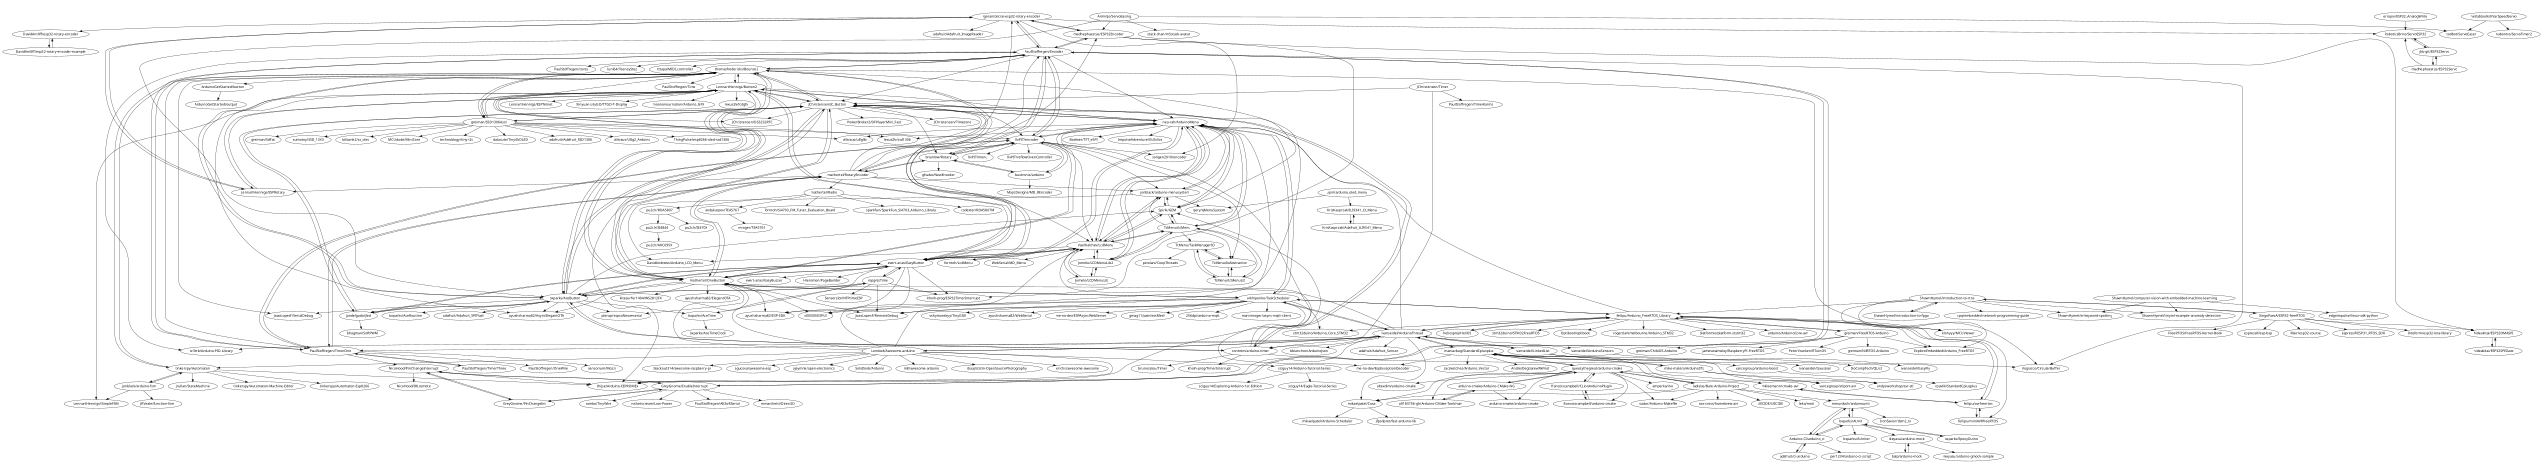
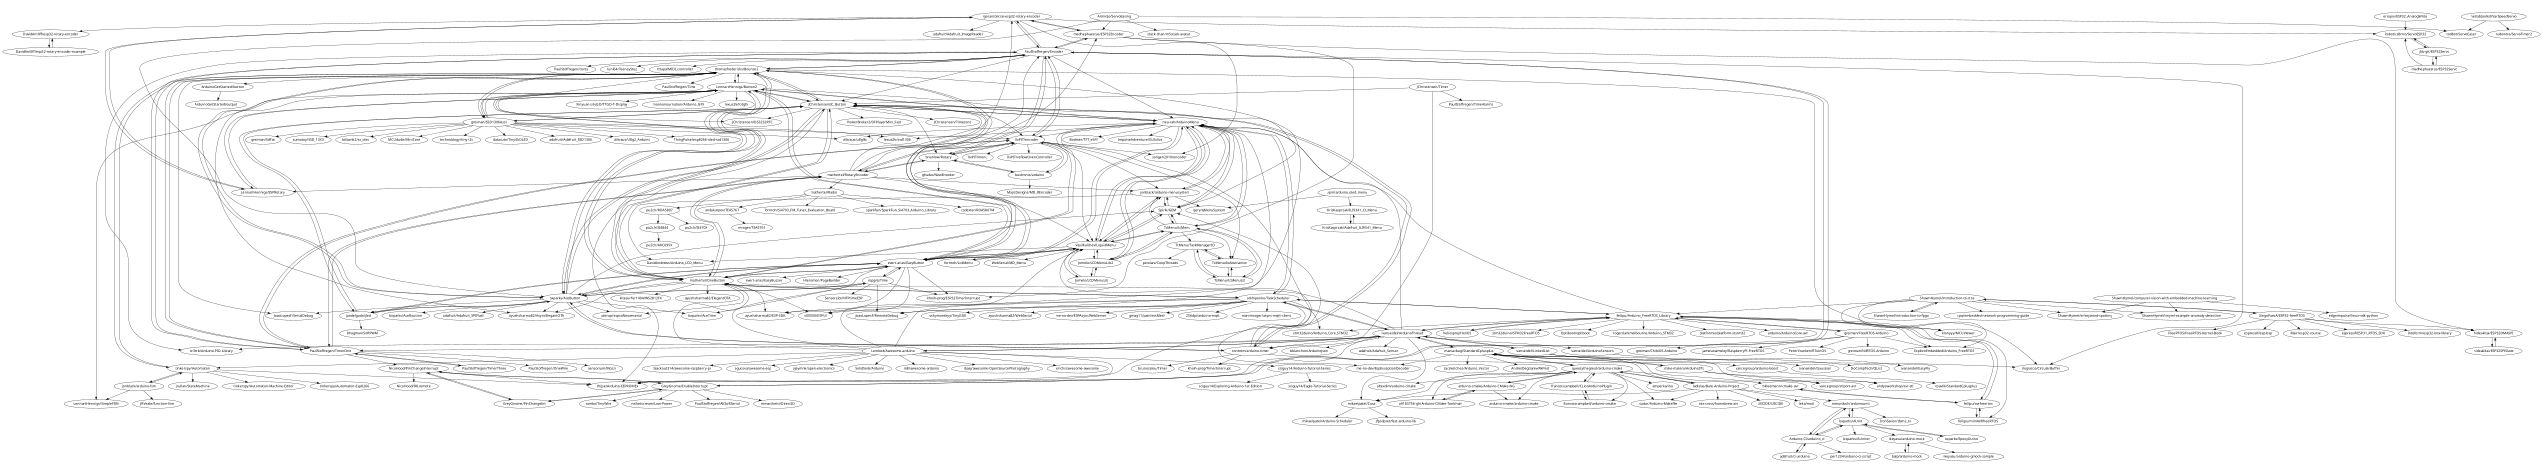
edge "PaulStoffregen/TimerOne" -> "thomasfredericks/Bounce2": added
node "LennartHennigs/ESPTelnet": removed
edge "0xPIT/encoder" -> "neu-rah/ArduinoMenu": removed
node "VasilKalchev/LcdMenu": label "VasilKalchev/LcdMenu" -> "VasilKalchev/LiquidMenu"
edge "mathertel/OneButton" -> "JoaoLopesF/RemoteDebug": removed
node "bxparks/AceTimeClock": removed
node "ibaaj/ststm-OpenSourcePhotography": label "ibaaj/ststm-OpenSourcePhotography" -> "ibaaj/awesome-OpenSourcePhotography"
